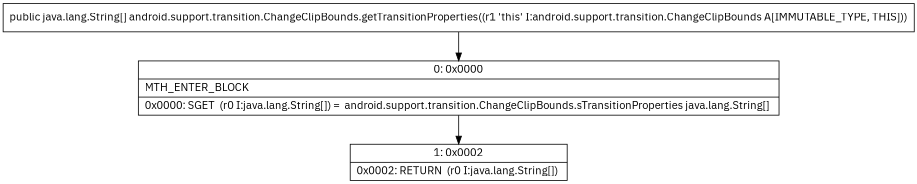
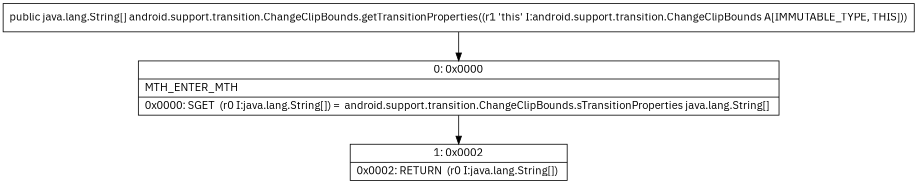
node "0: 0x0000": text "MTH_ENTER_BLOCK" -> "MTH_ENTER_MTH"
